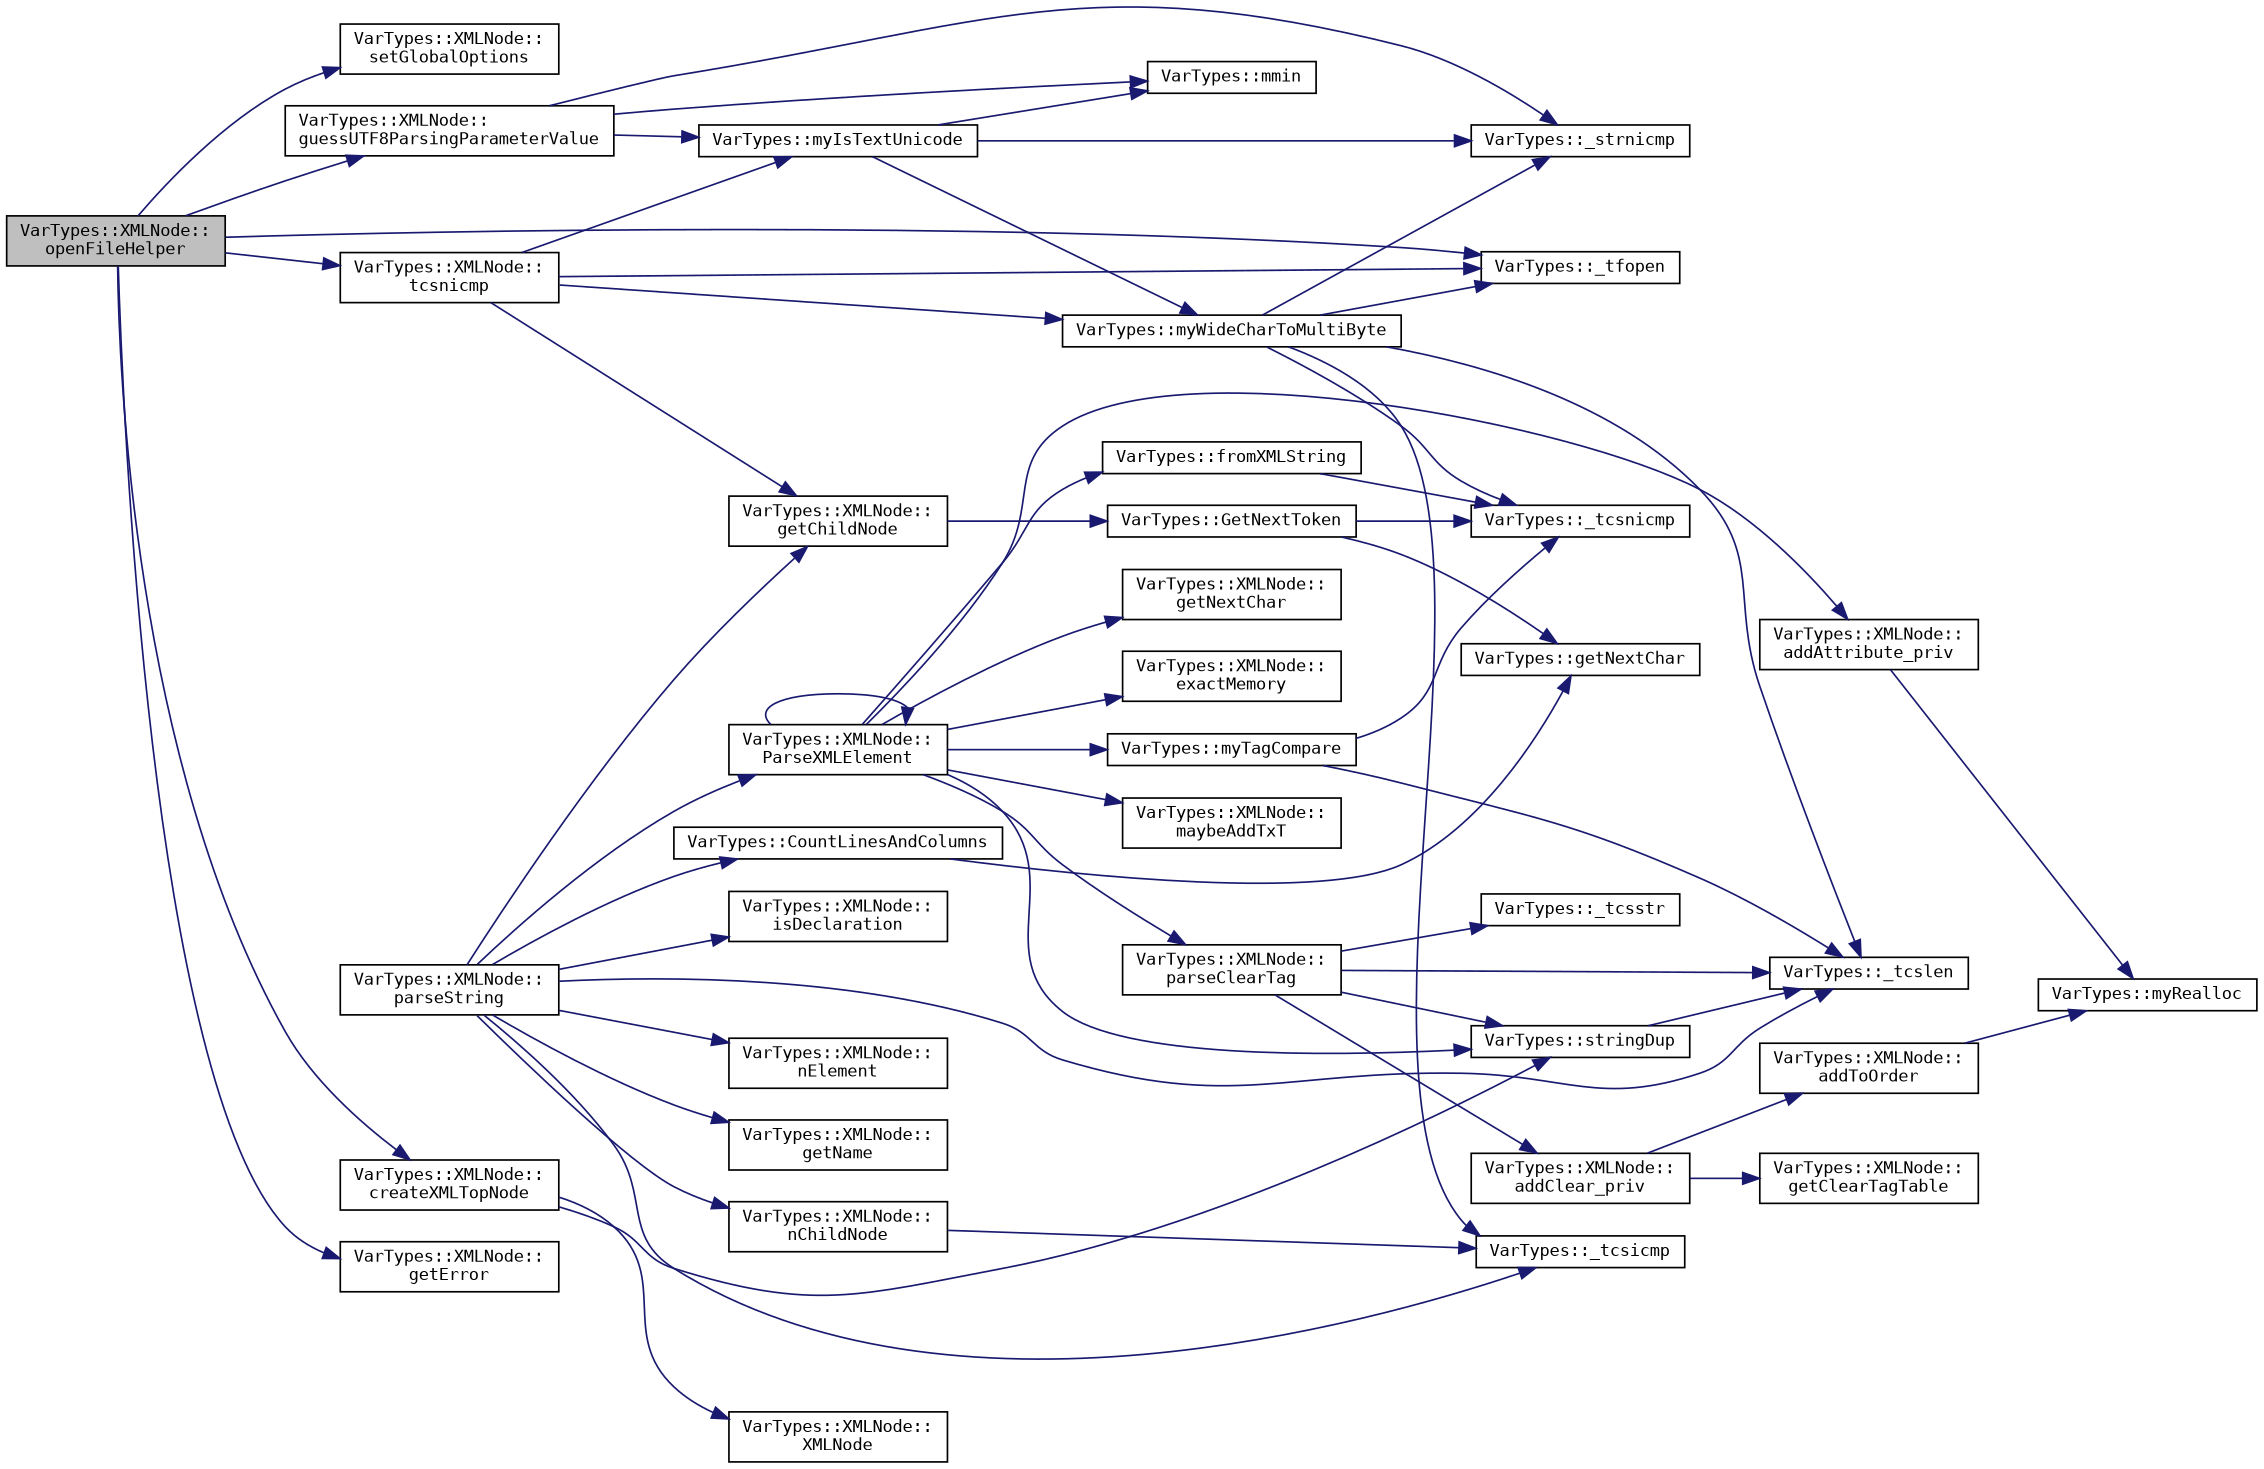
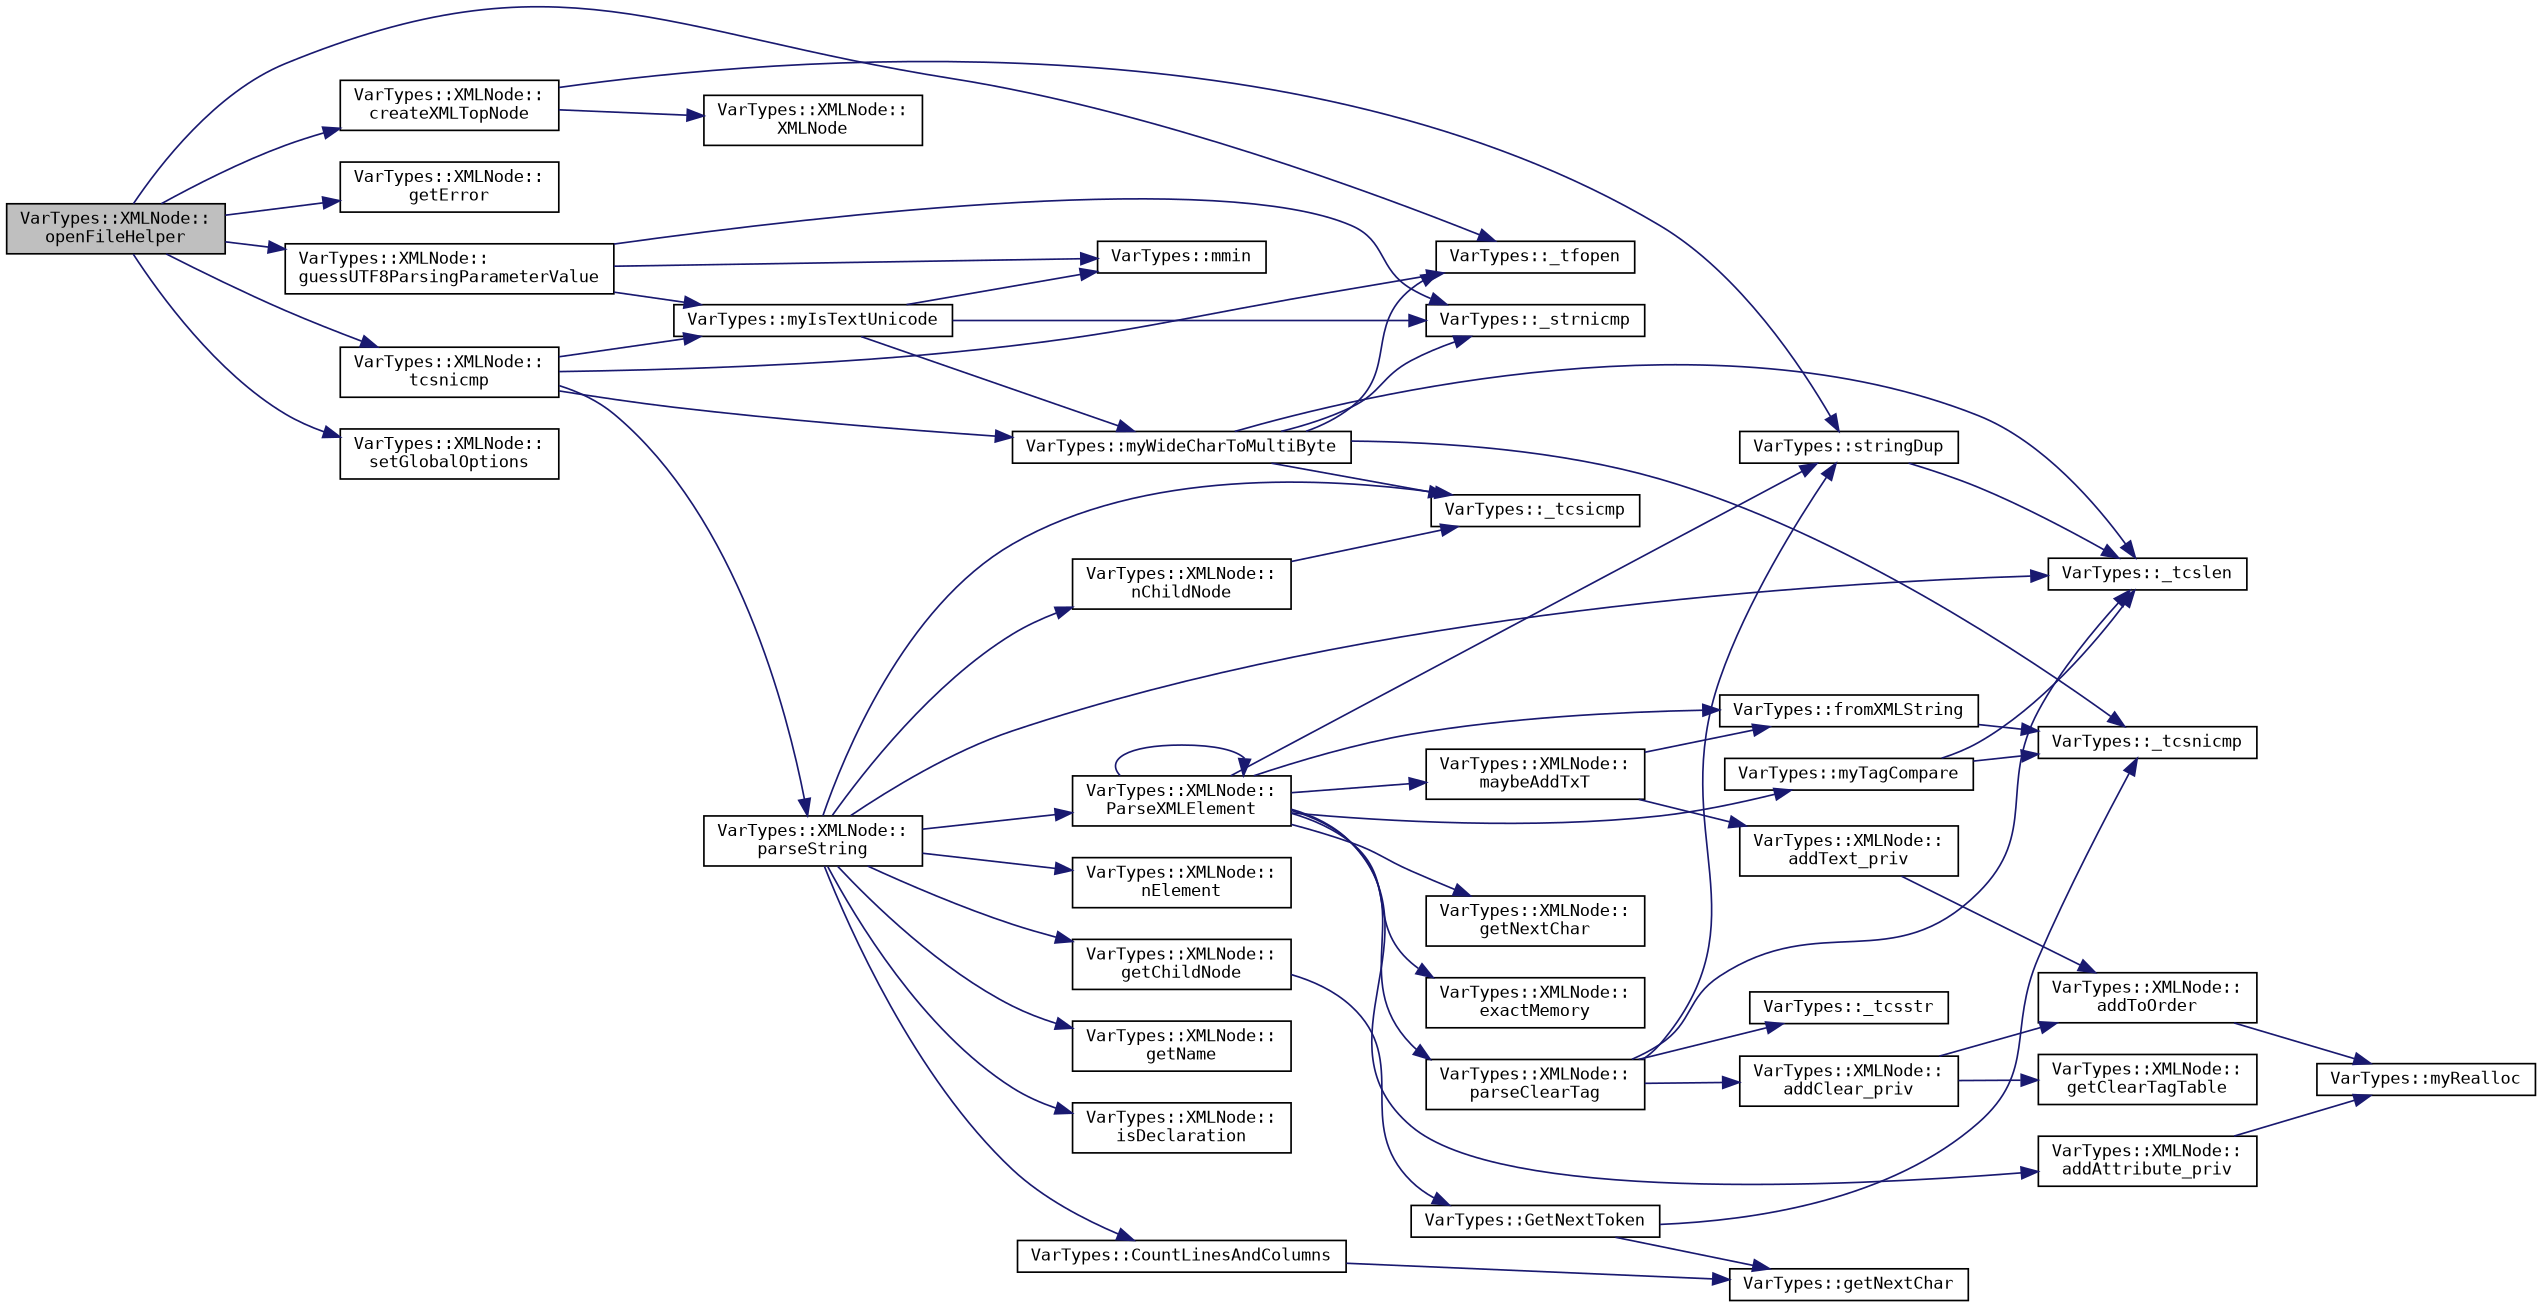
edge "VarTypes::XMLNode:: tcsnicmp" -> "VarTypes::XMLNode:: getChildNode": now "VarTypes::XMLNode:: tcsnicmp" -> "VarTypes::XMLNode:: parseString"
edge "VarTypes::XMLNode:: maybeAddTxT" -> "VarTypes::fromXMLString": added
node "VarTypes::XMLNode:: addText_priv": added
